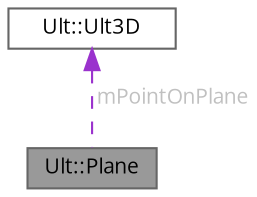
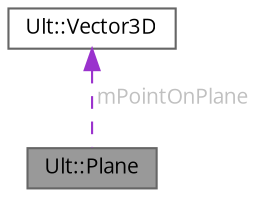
node "Ult::Ult3D": label "Ult::Ult3D" -> "Ult::Vector3D"
